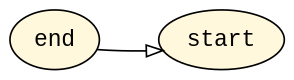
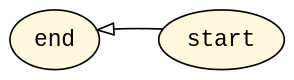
edge "end" -> "start": reversed
